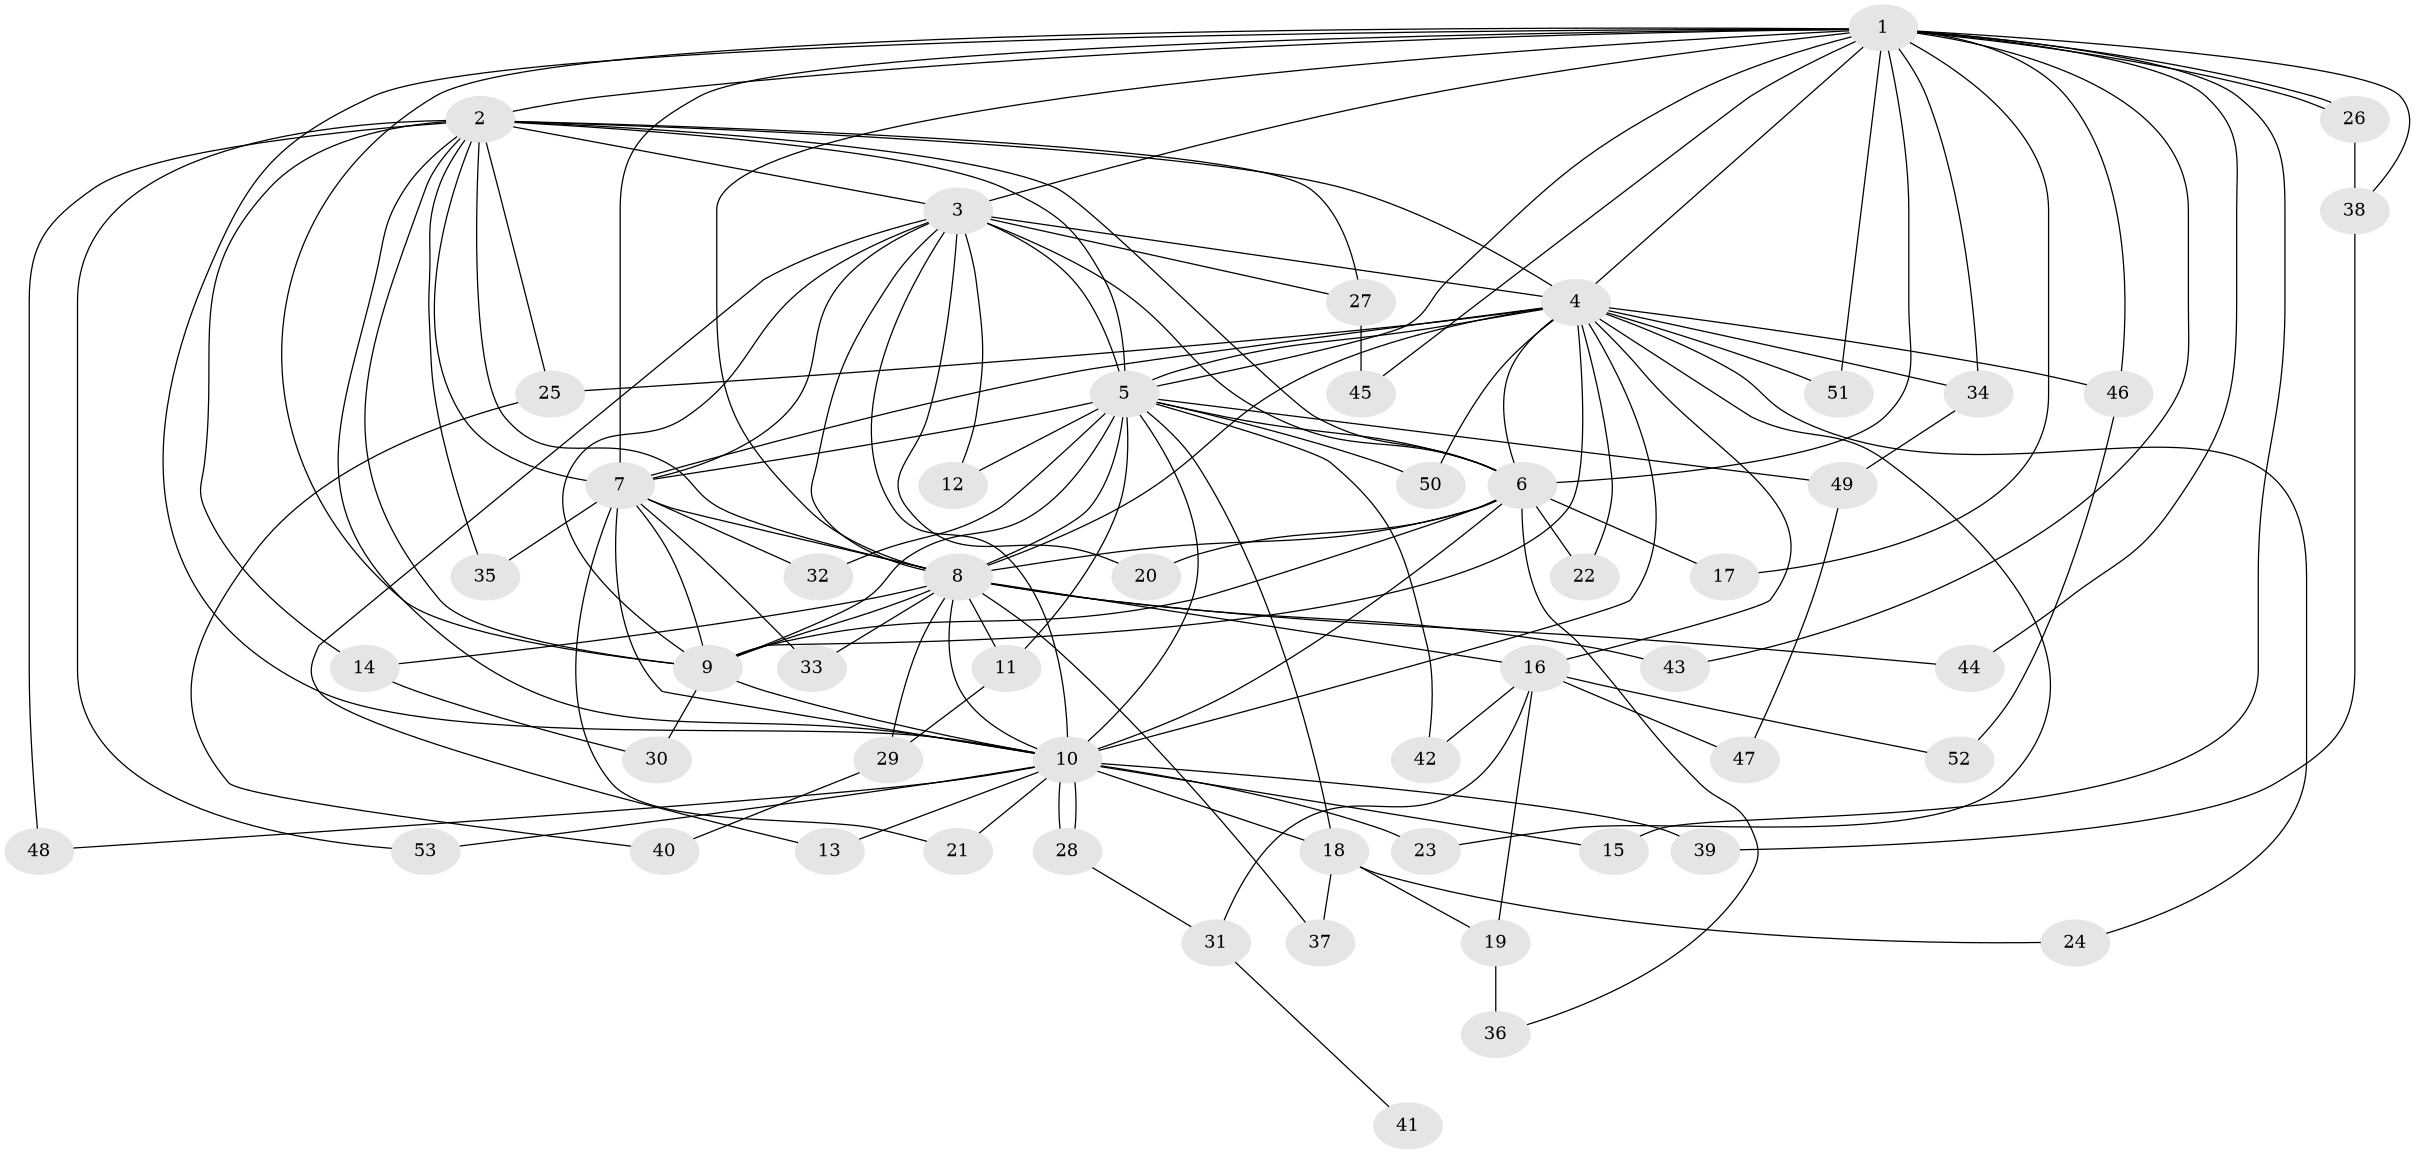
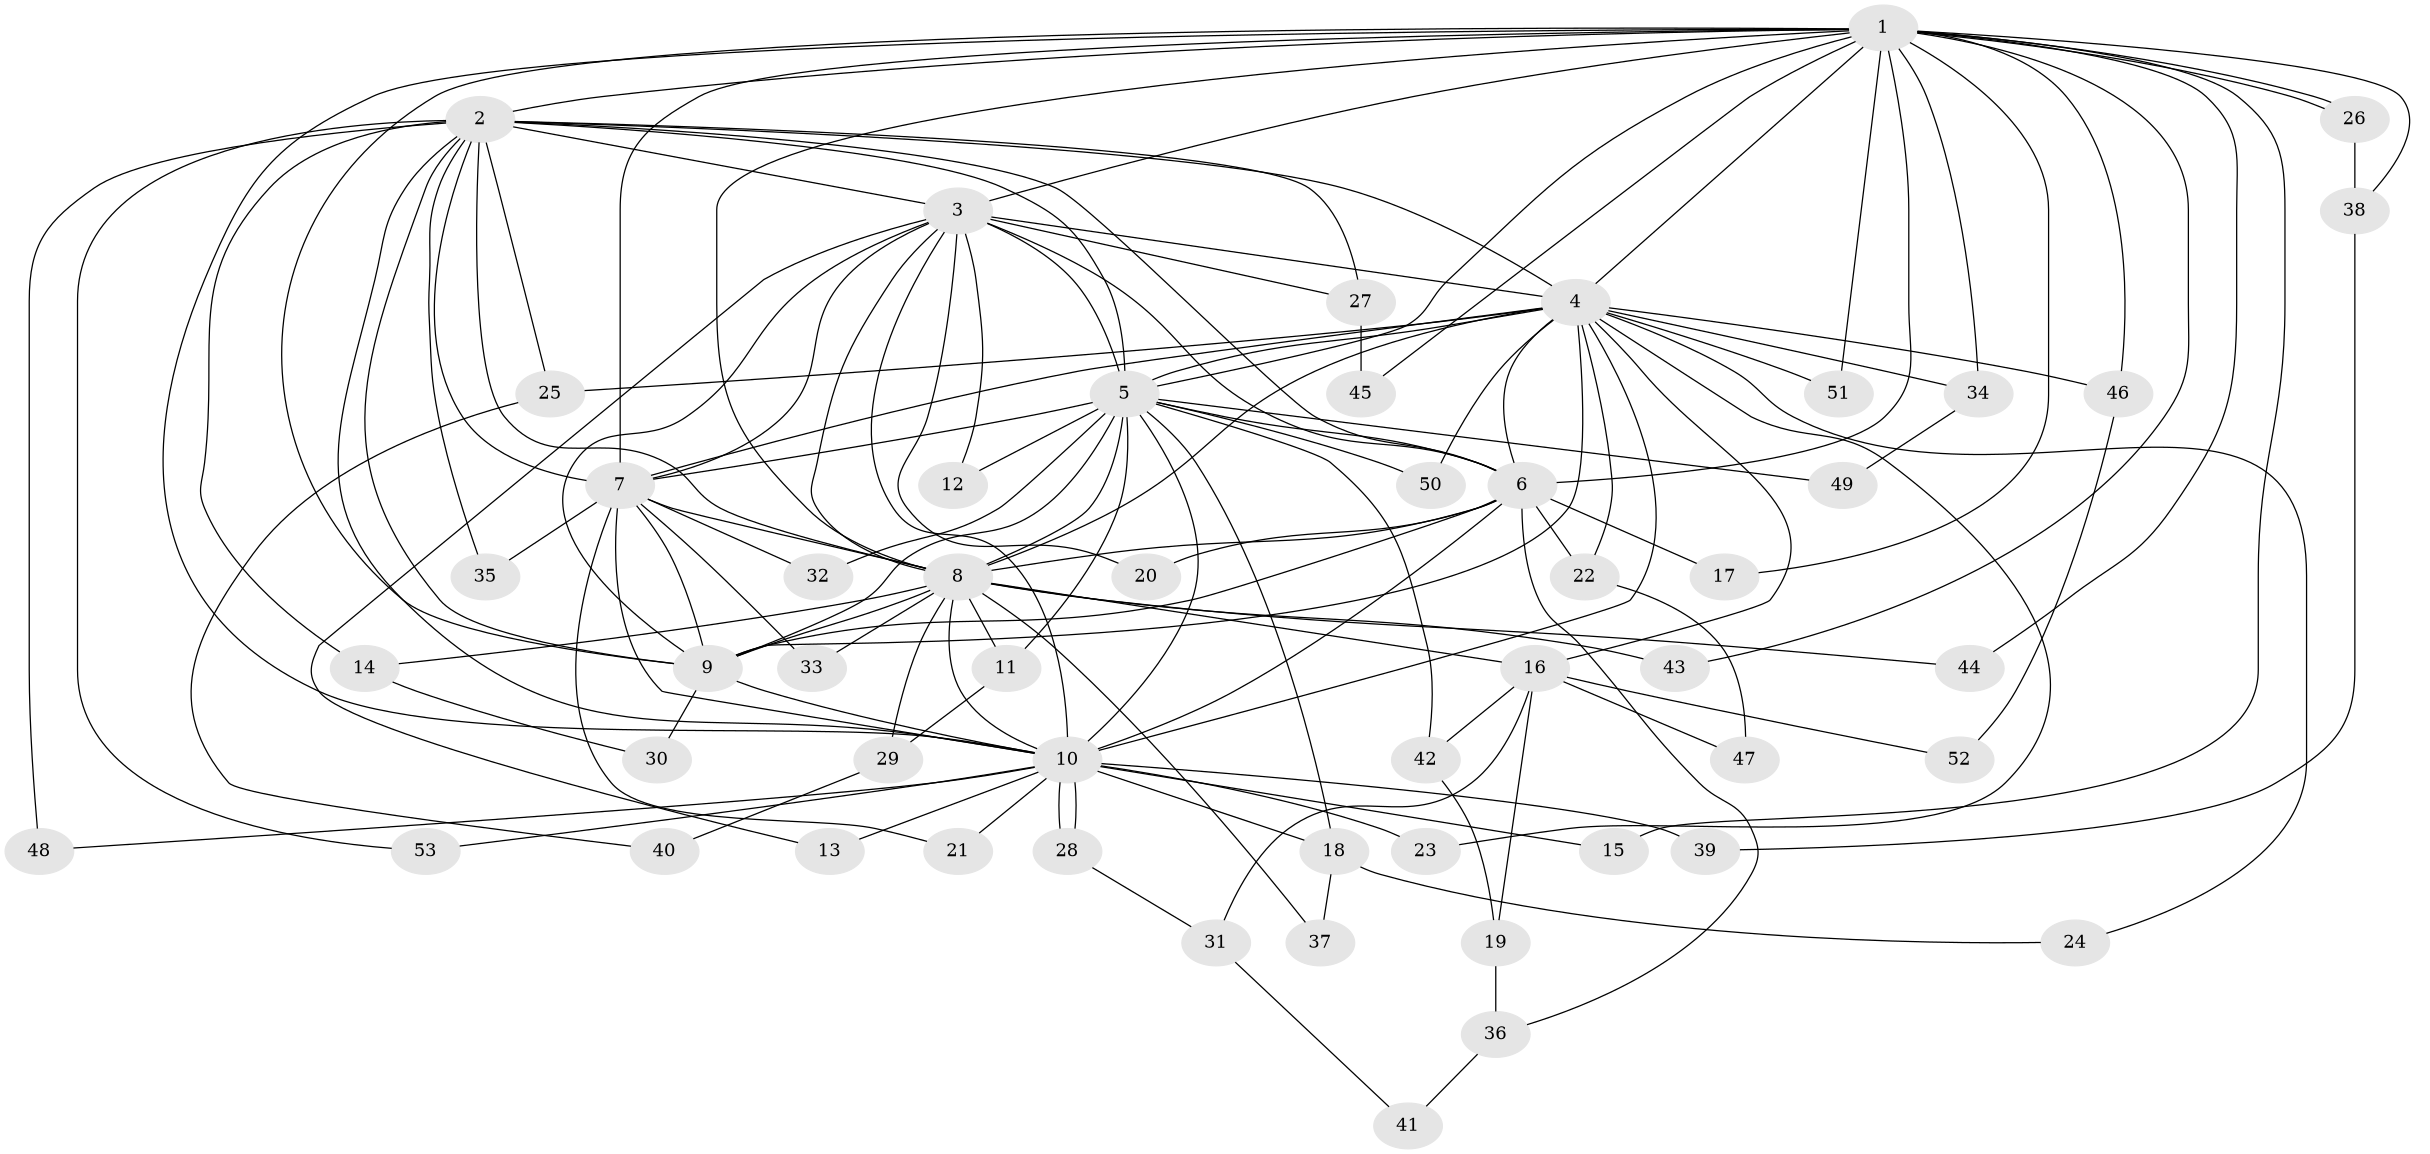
edge "49" -- "47": now "22" -- "47"
edge "18" -- "19": now "42" -- "19"
edge "36" -- "41": added
